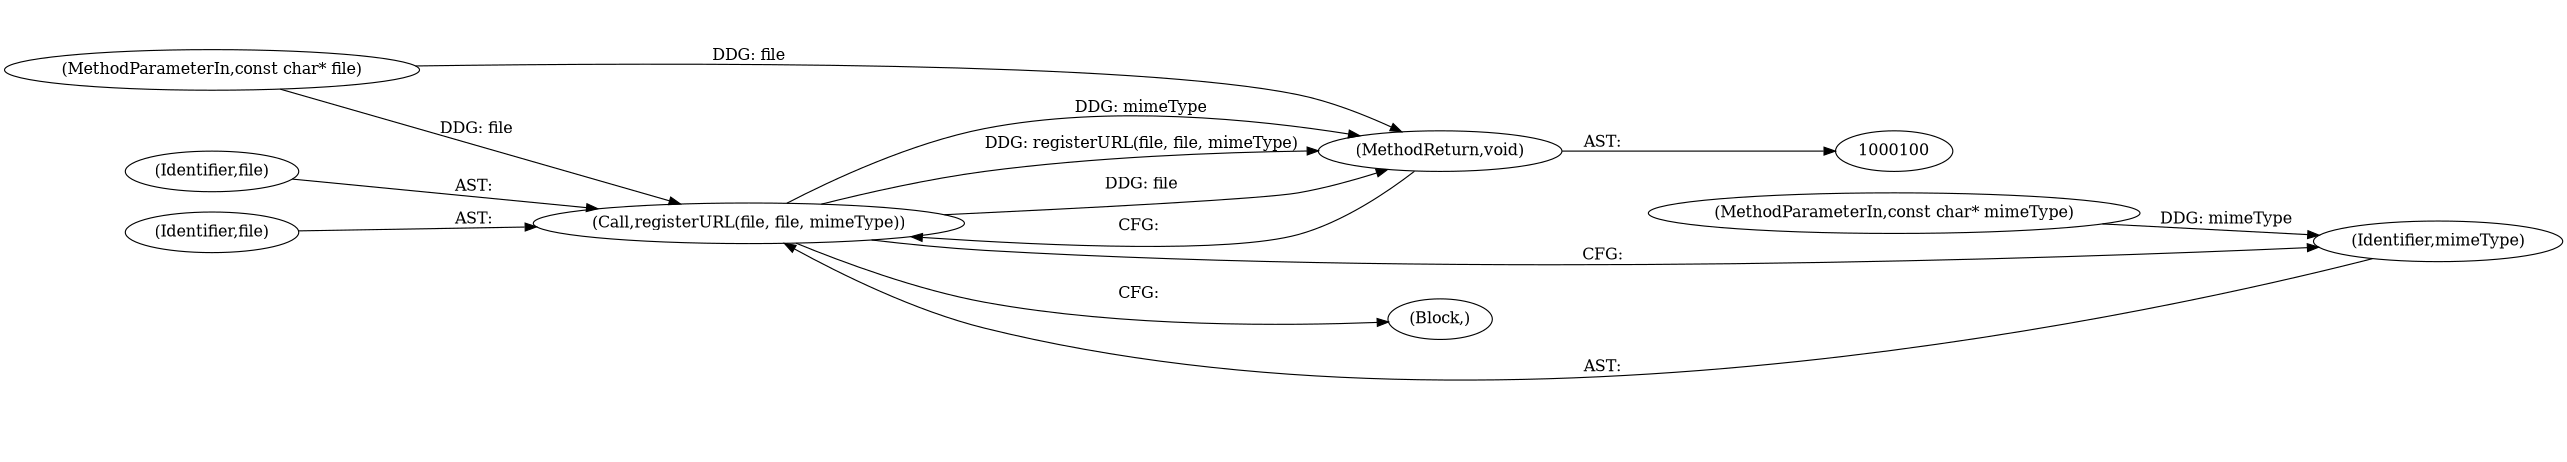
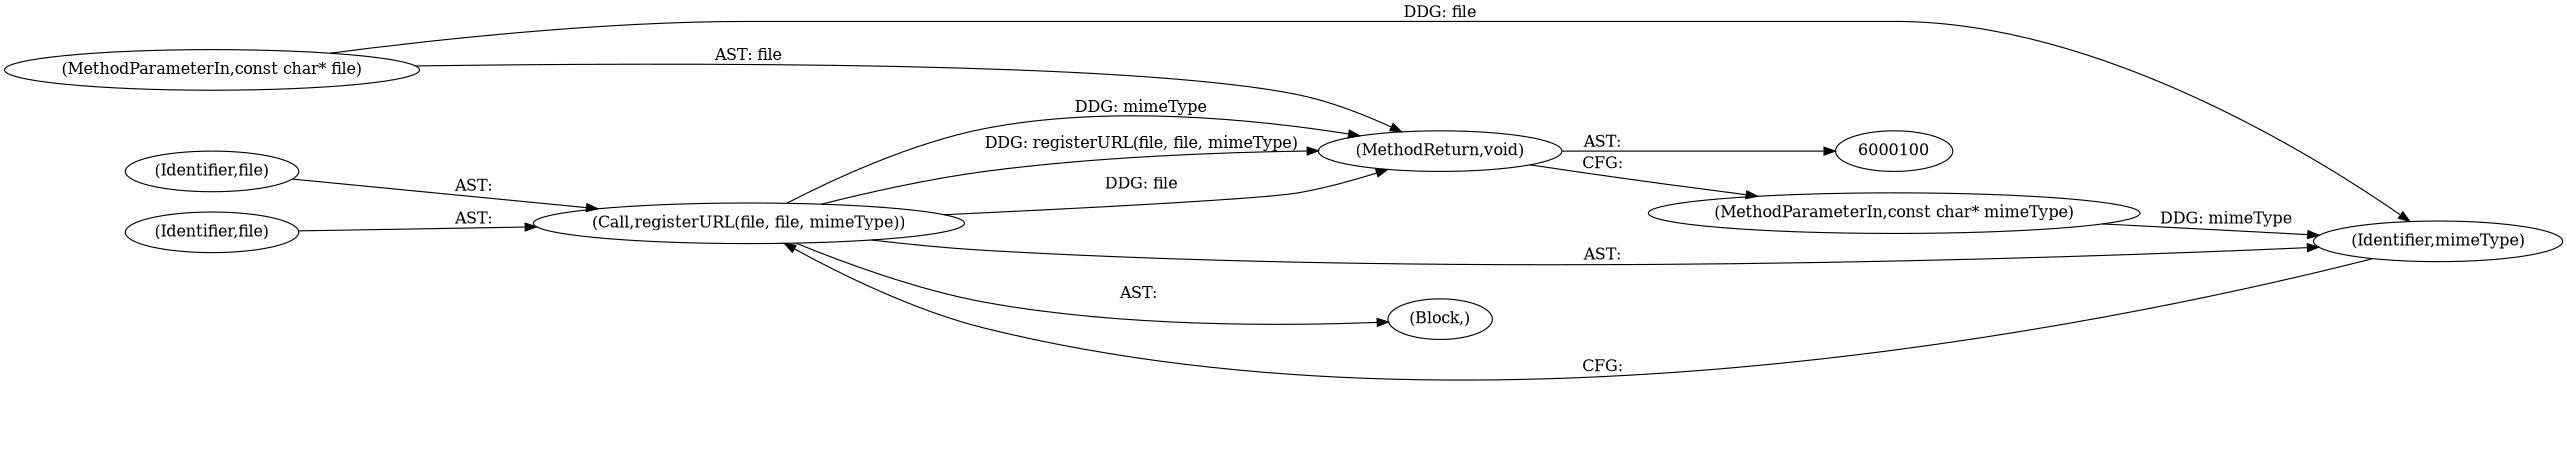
edge "(MethodParameterIn,const char* file)" -> "(MethodReturn,void)": label "DDG: file" -> "AST: file"
edge "(MethodParameterIn,const char* file)" -> "(Call,registerURL(file, file, mimeType))": now "(MethodParameterIn,const char* file)" -> "(Identifier,mimeType)"
node "1000100": label "1000100" -> "6000100"
edge "(MethodReturn,void)" -> "(Call,registerURL(file, file, mimeType))": now "(MethodReturn,void)" -> "(MethodParameterIn,const char* mimeType)"
edge "(Call,registerURL(file, file, mimeType))" -> "(Identifier,mimeType)": label "CFG: " -> "AST: "
edge "(Call,registerURL(file, file, mimeType))" -> "(Block,)": label "CFG: " -> "AST: "
edge "(Identifier,mimeType)" -> "(Call,registerURL(file, file, mimeType))": label "AST: " -> "CFG: "
